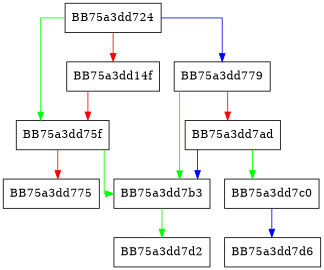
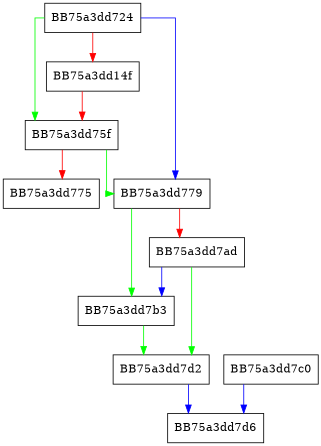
edge "BB75a3dd7ad" -> "BB75a3dd7c0": now "BB75a3dd7ad" -> "BB75a3dd7d2"
edge "BB75a3dd75f" -> "BB75a3dd7b3": now "BB75a3dd75f" -> "BB75a3dd779"
edge "BB75a3dd7d2" -> "BB75a3dd7d6": added
